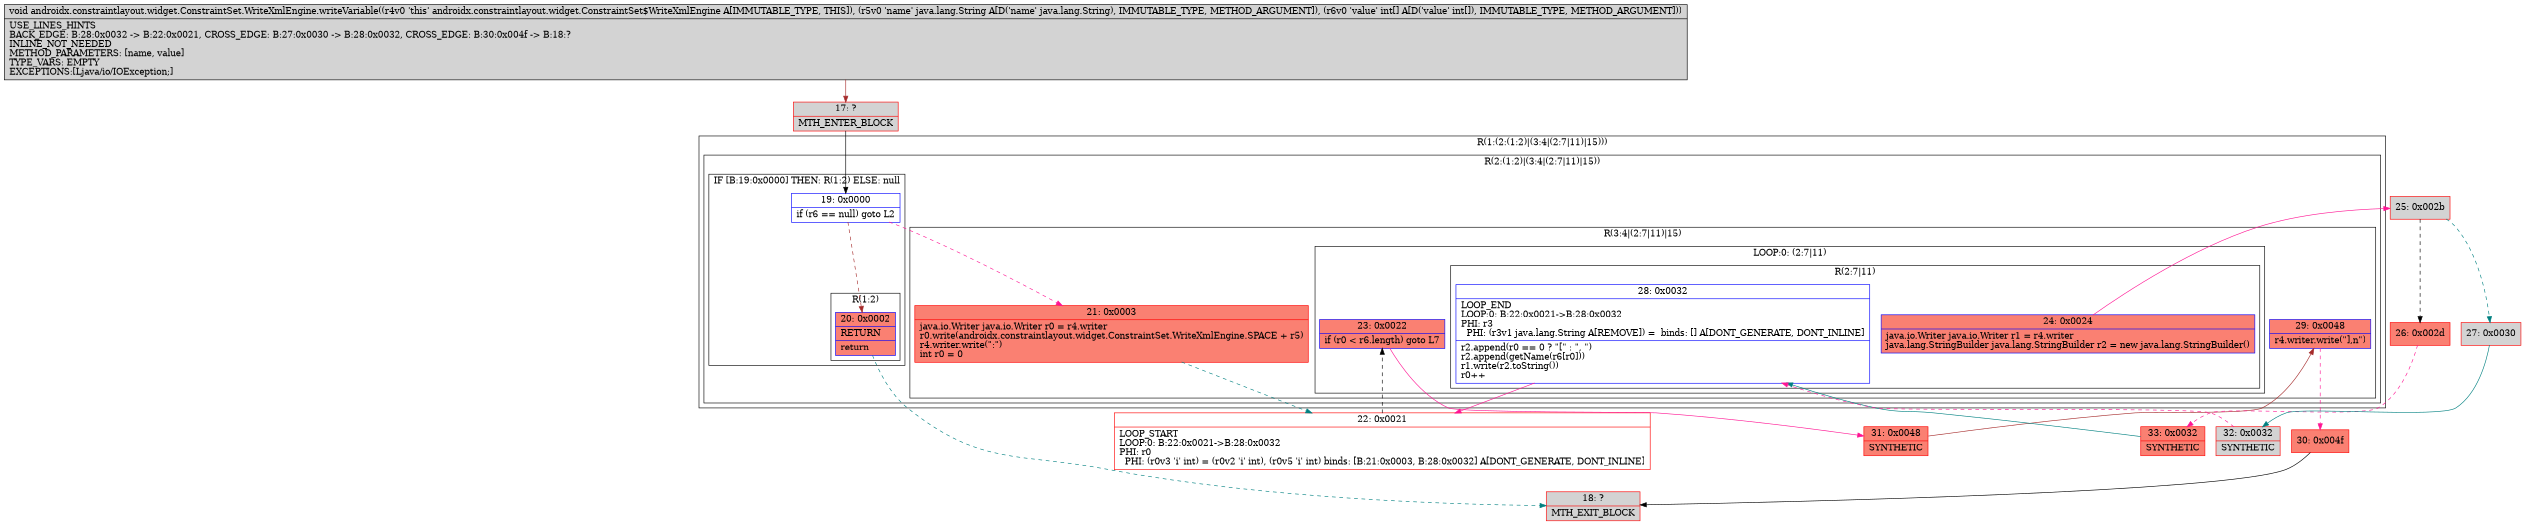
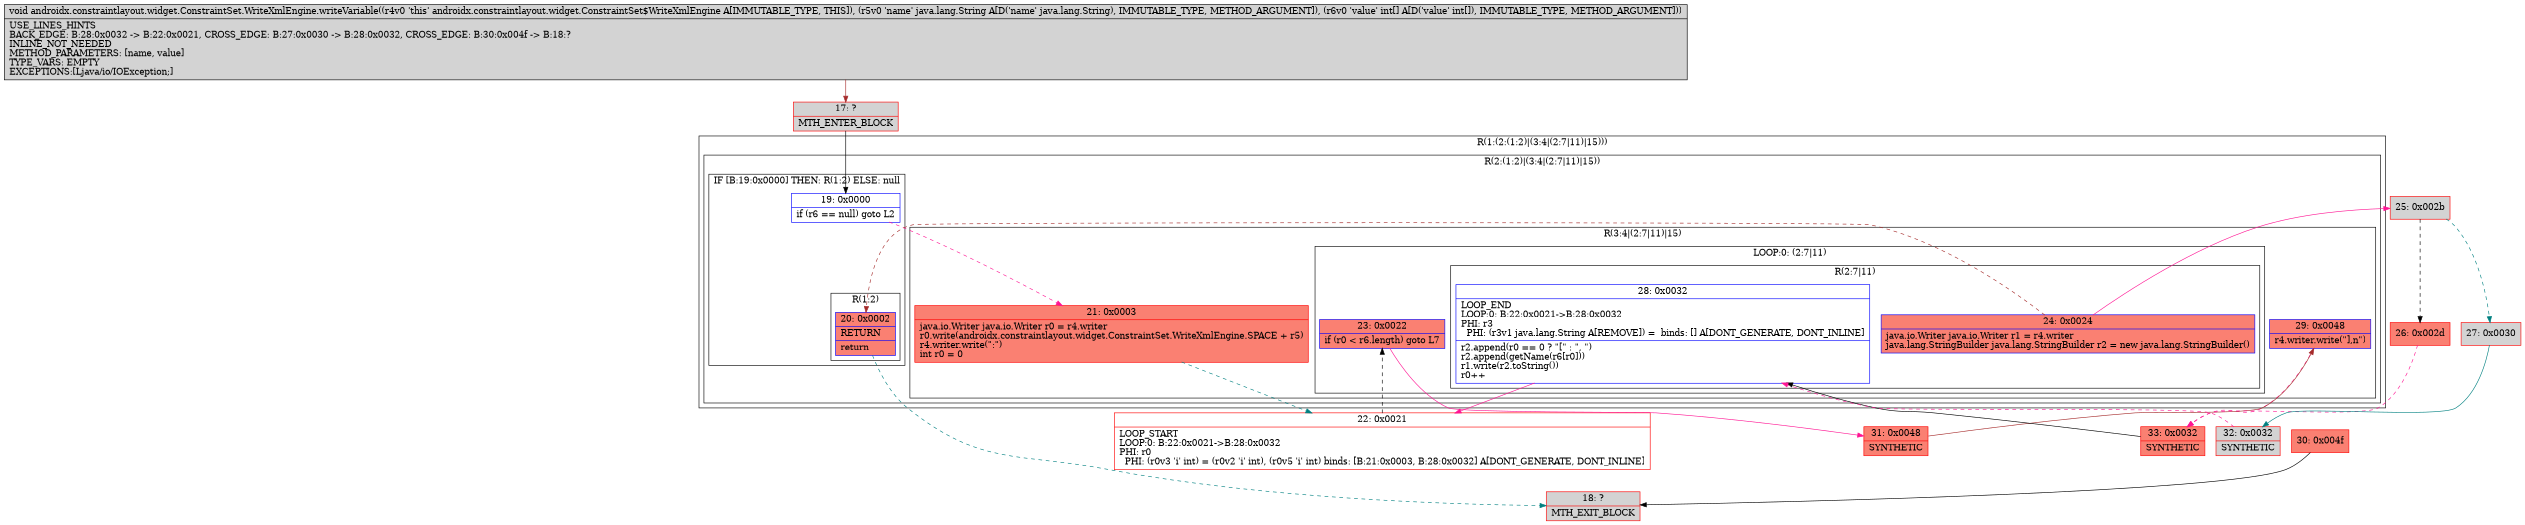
edge "19: 0x0000" -> "20: 0x0002": now "24: 0x0024" -> "20: 0x0002"
edge "29: 0x0048" -> "30: 0x004f": now "29: 0x0048" -> "33: 0x0032"
edge "33: 0x0032" -> "28: 0x0032": color teal -> black
